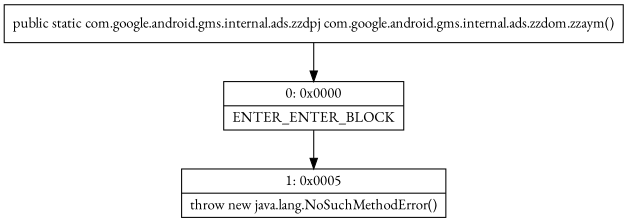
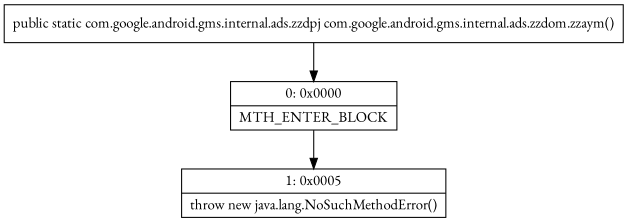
node "0: 0x0000": text "ENTER_ENTER_BLOCK" -> "MTH_ENTER_BLOCK"
